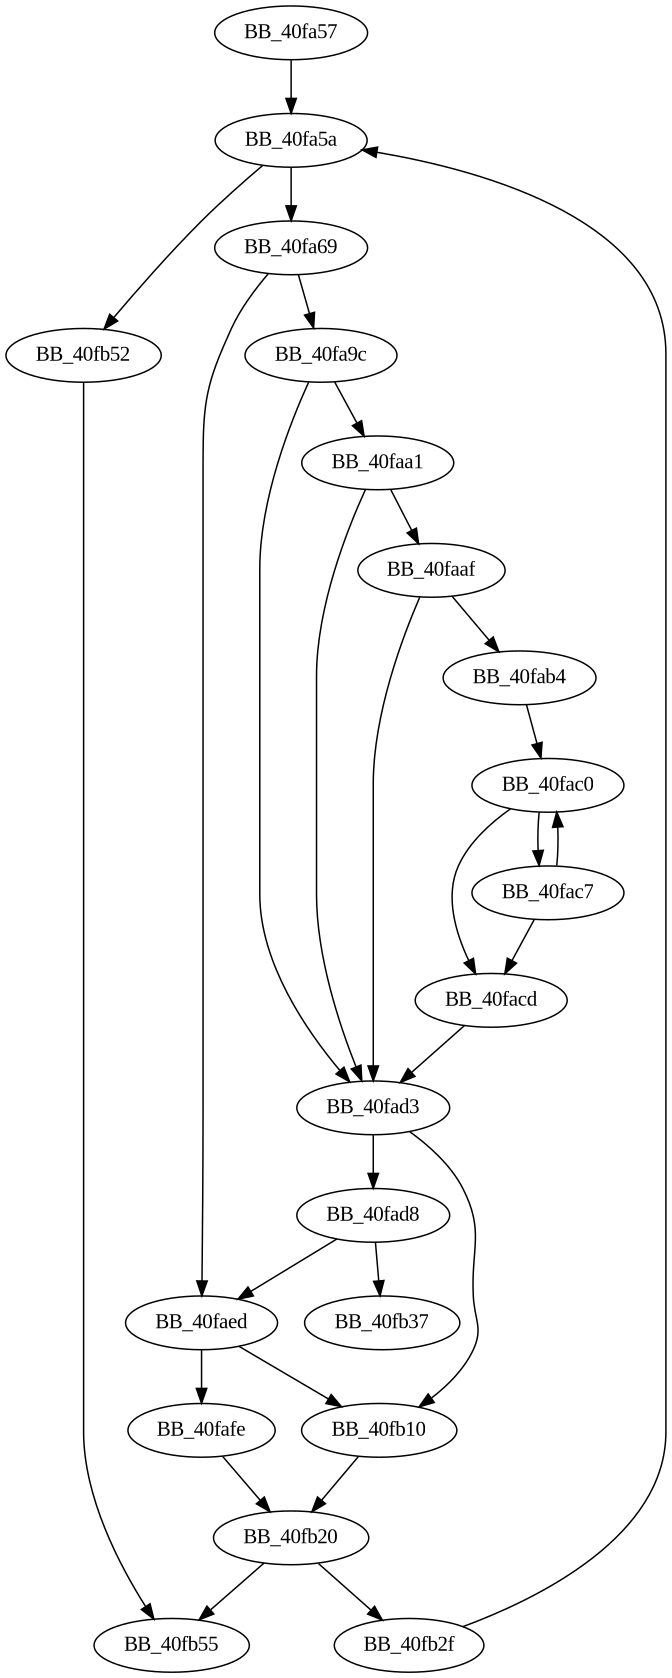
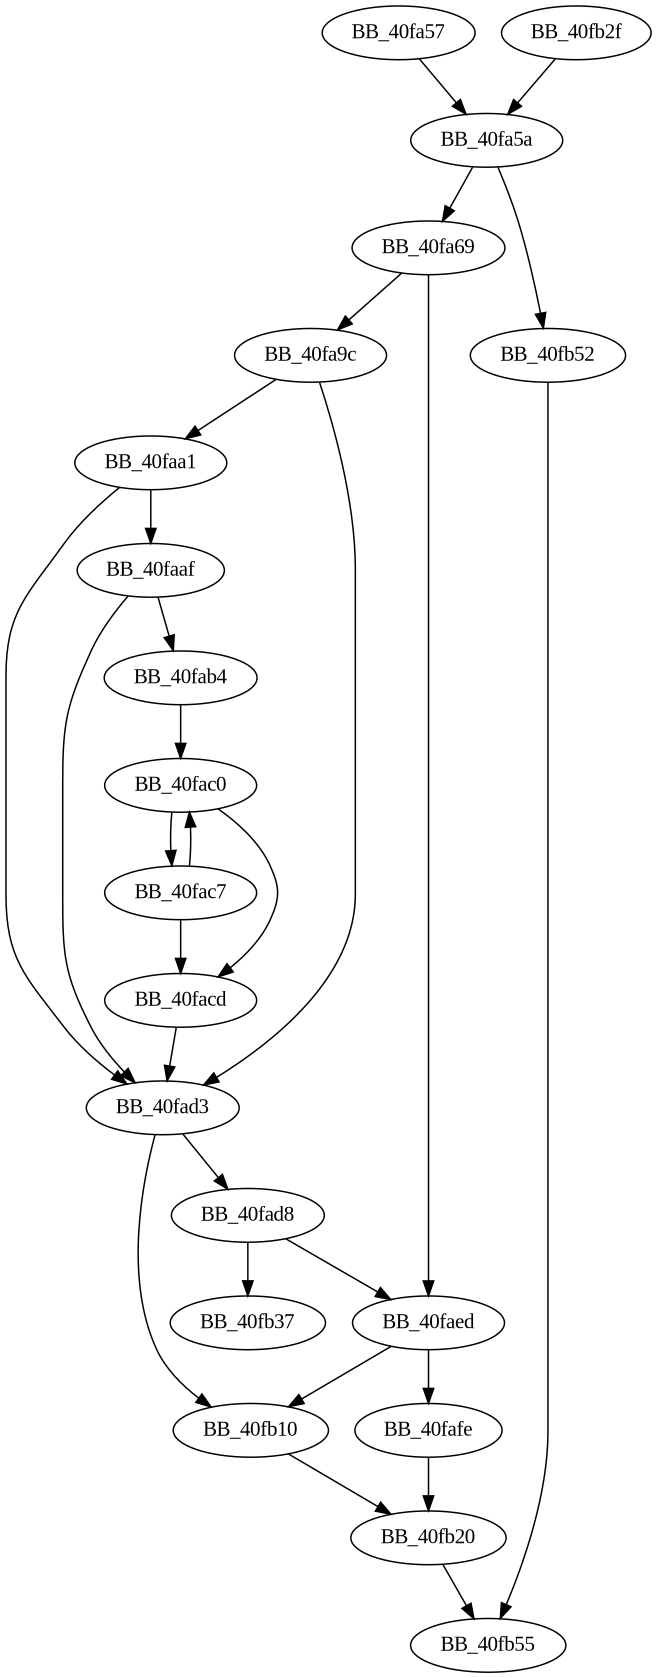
edge "BB_40fb20" -> "BB_40fb2f": removed
